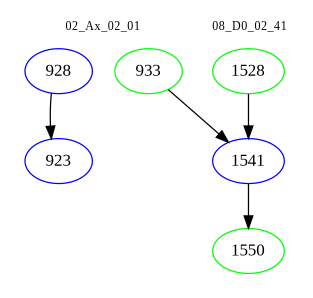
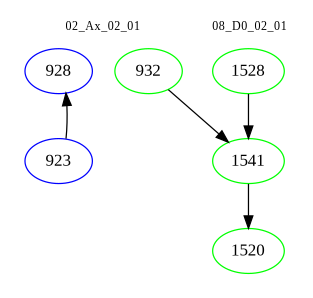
cluster "08_D0_02_41": label "08_D0_02_41" -> "08_D0_02_01"
node "933": label "933" -> "932"
edge "928" -> "923": reversed
node "1541": color blue -> green
node "1550": label "1550" -> "1520"
